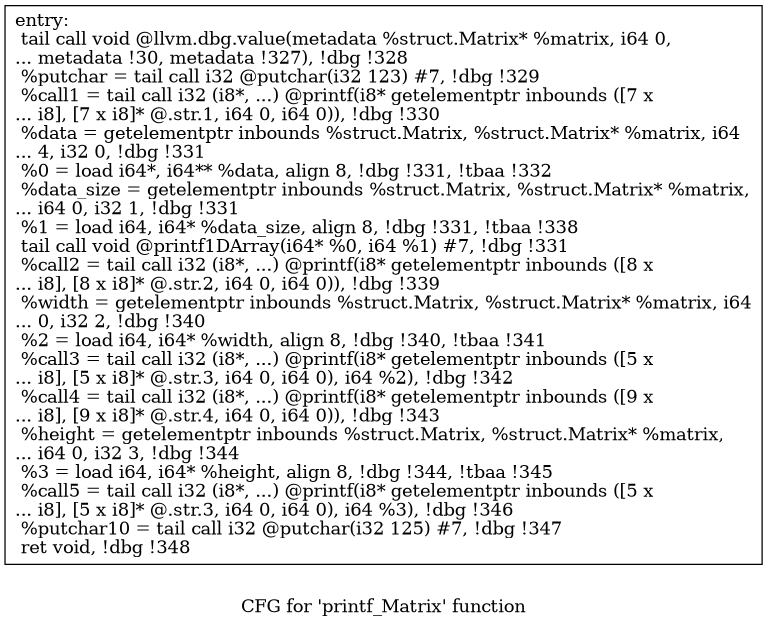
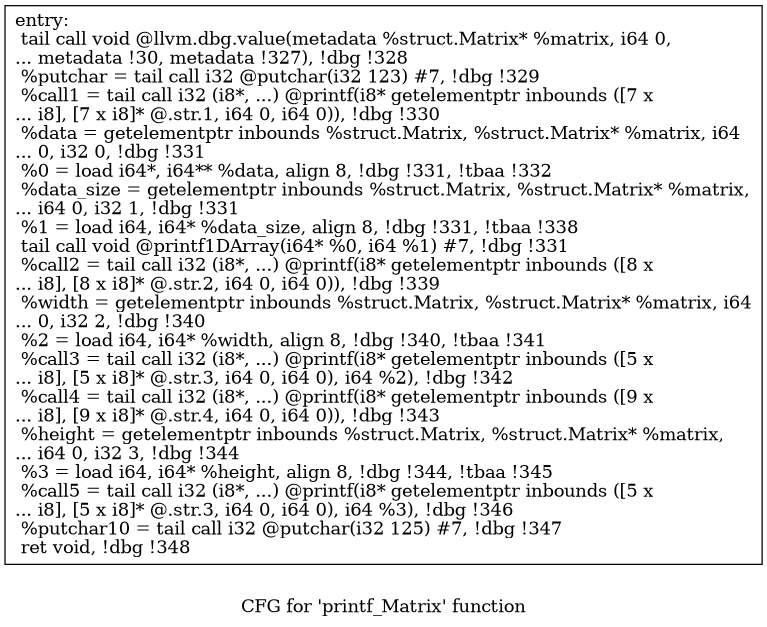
node "entry:": text "... 4, i32 0, !dbg !331" -> "... 0, i32 0, !dbg !331"
